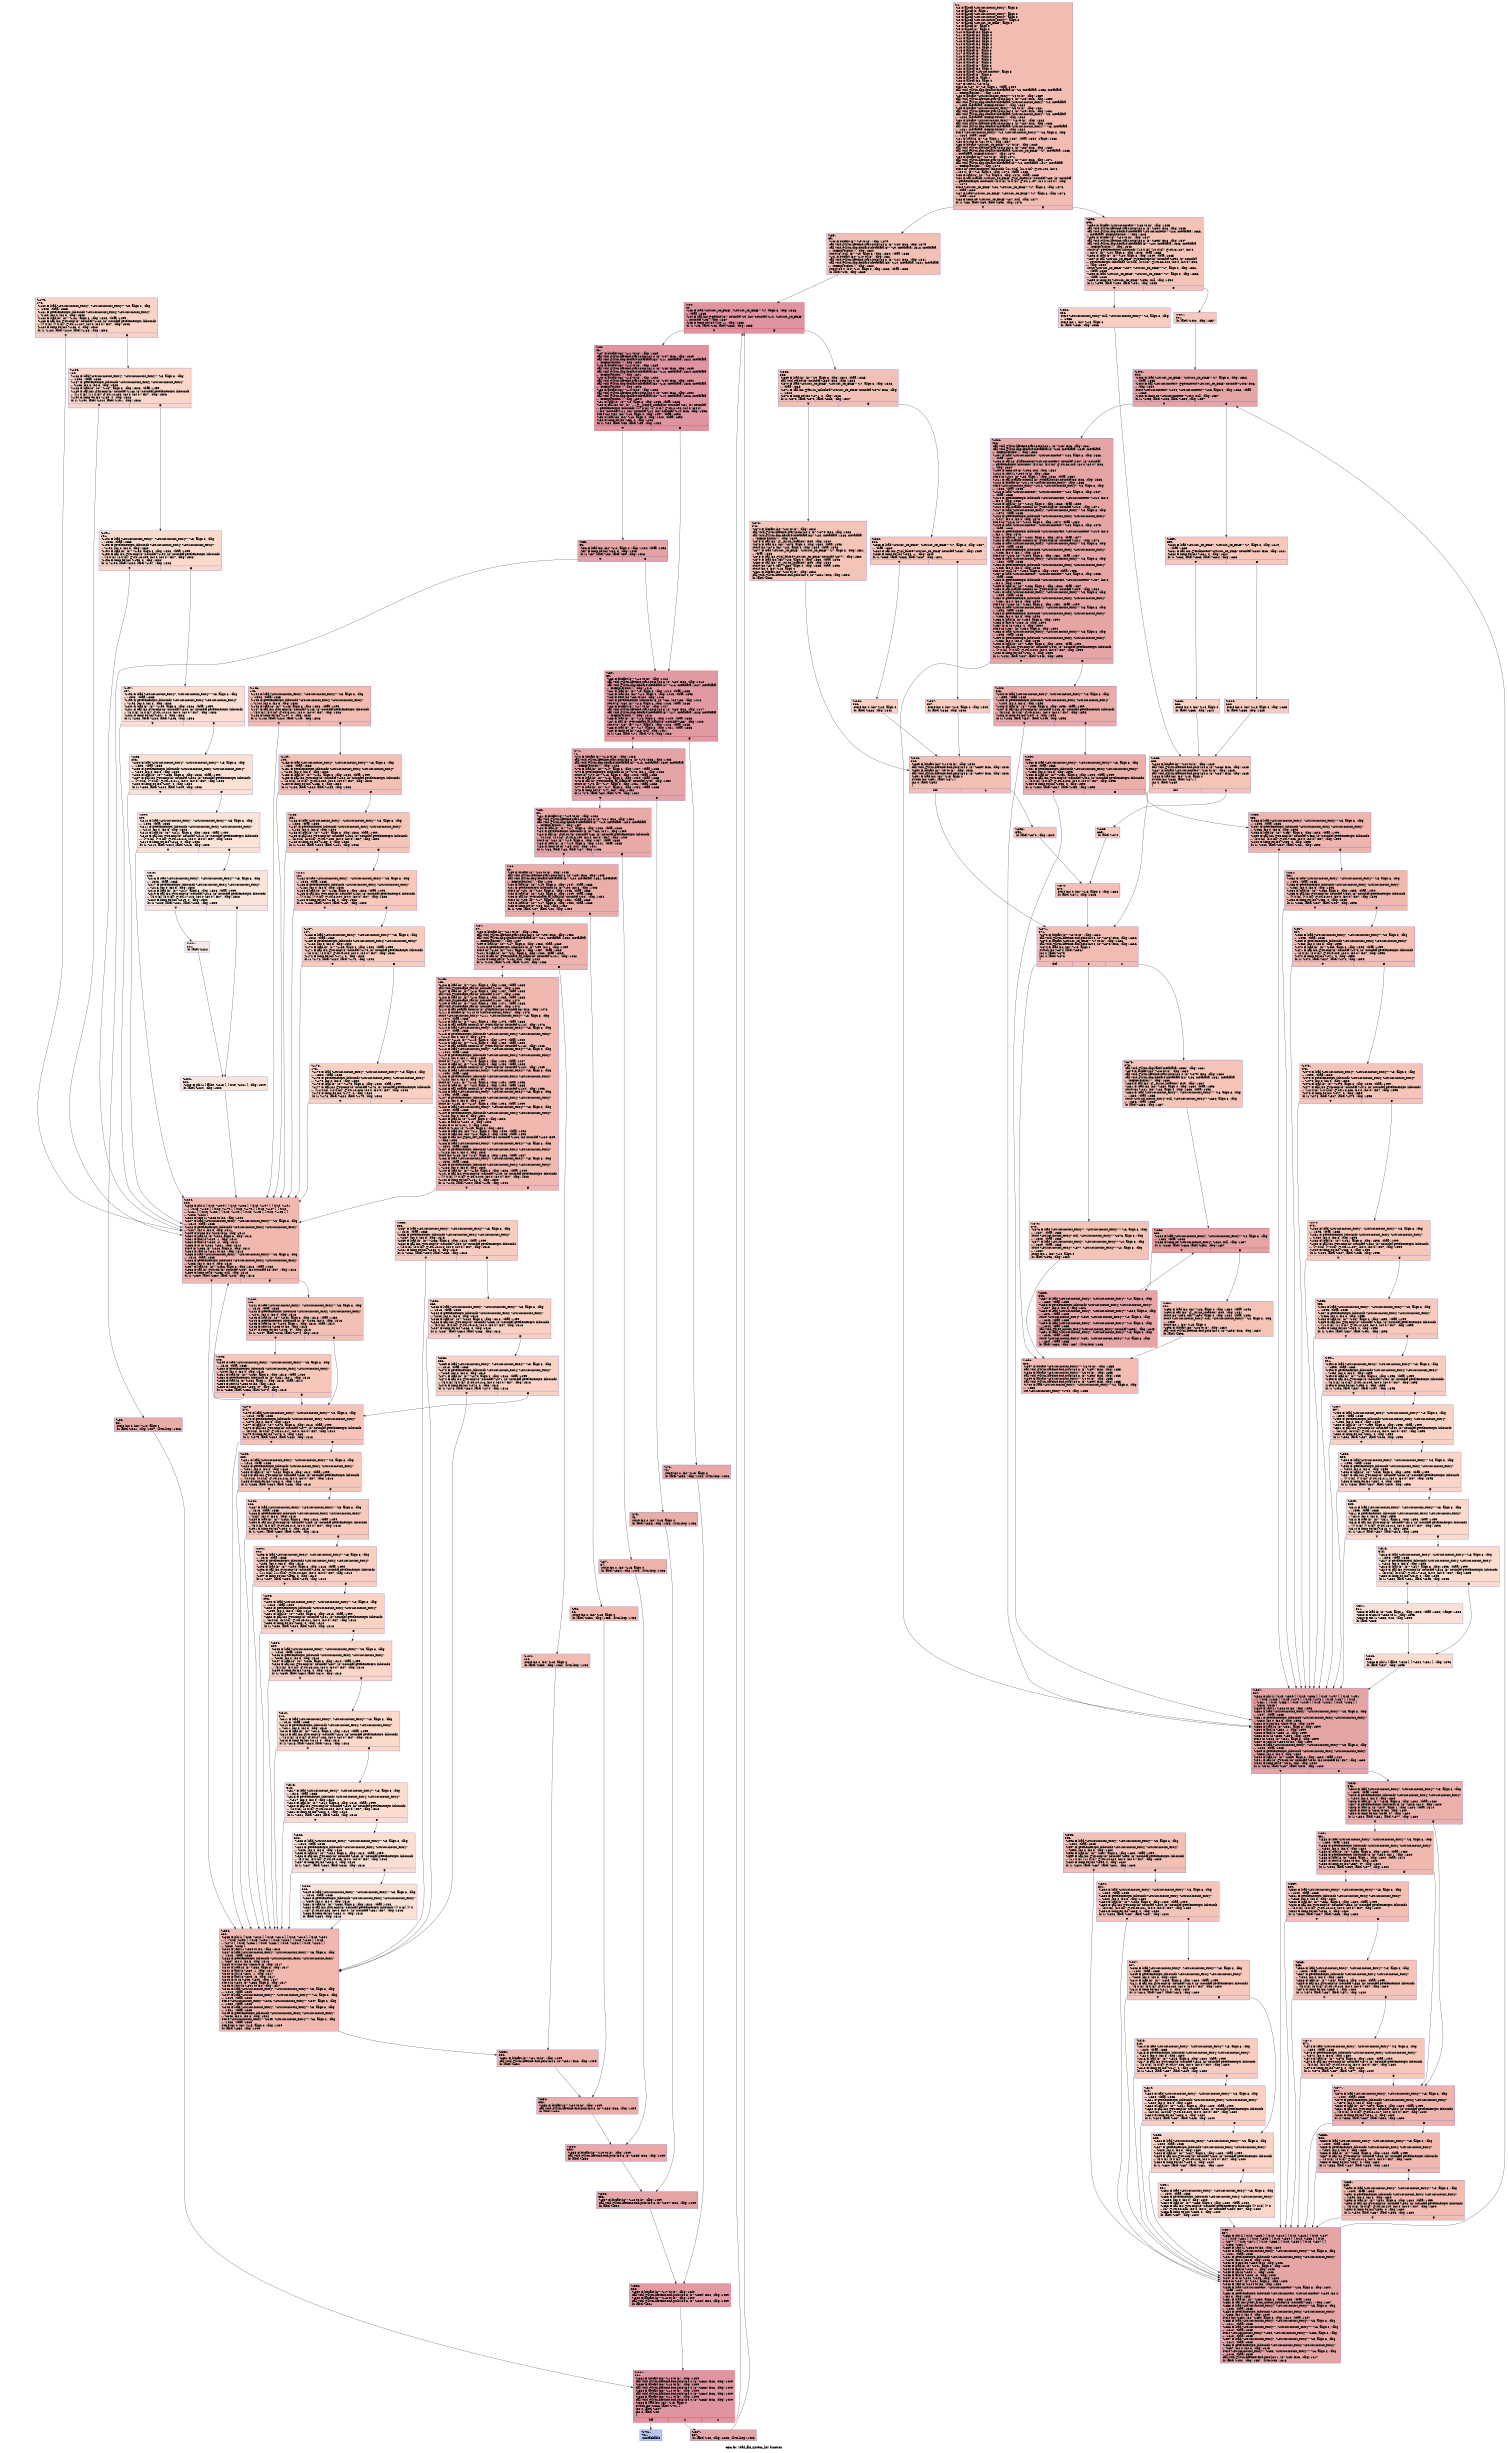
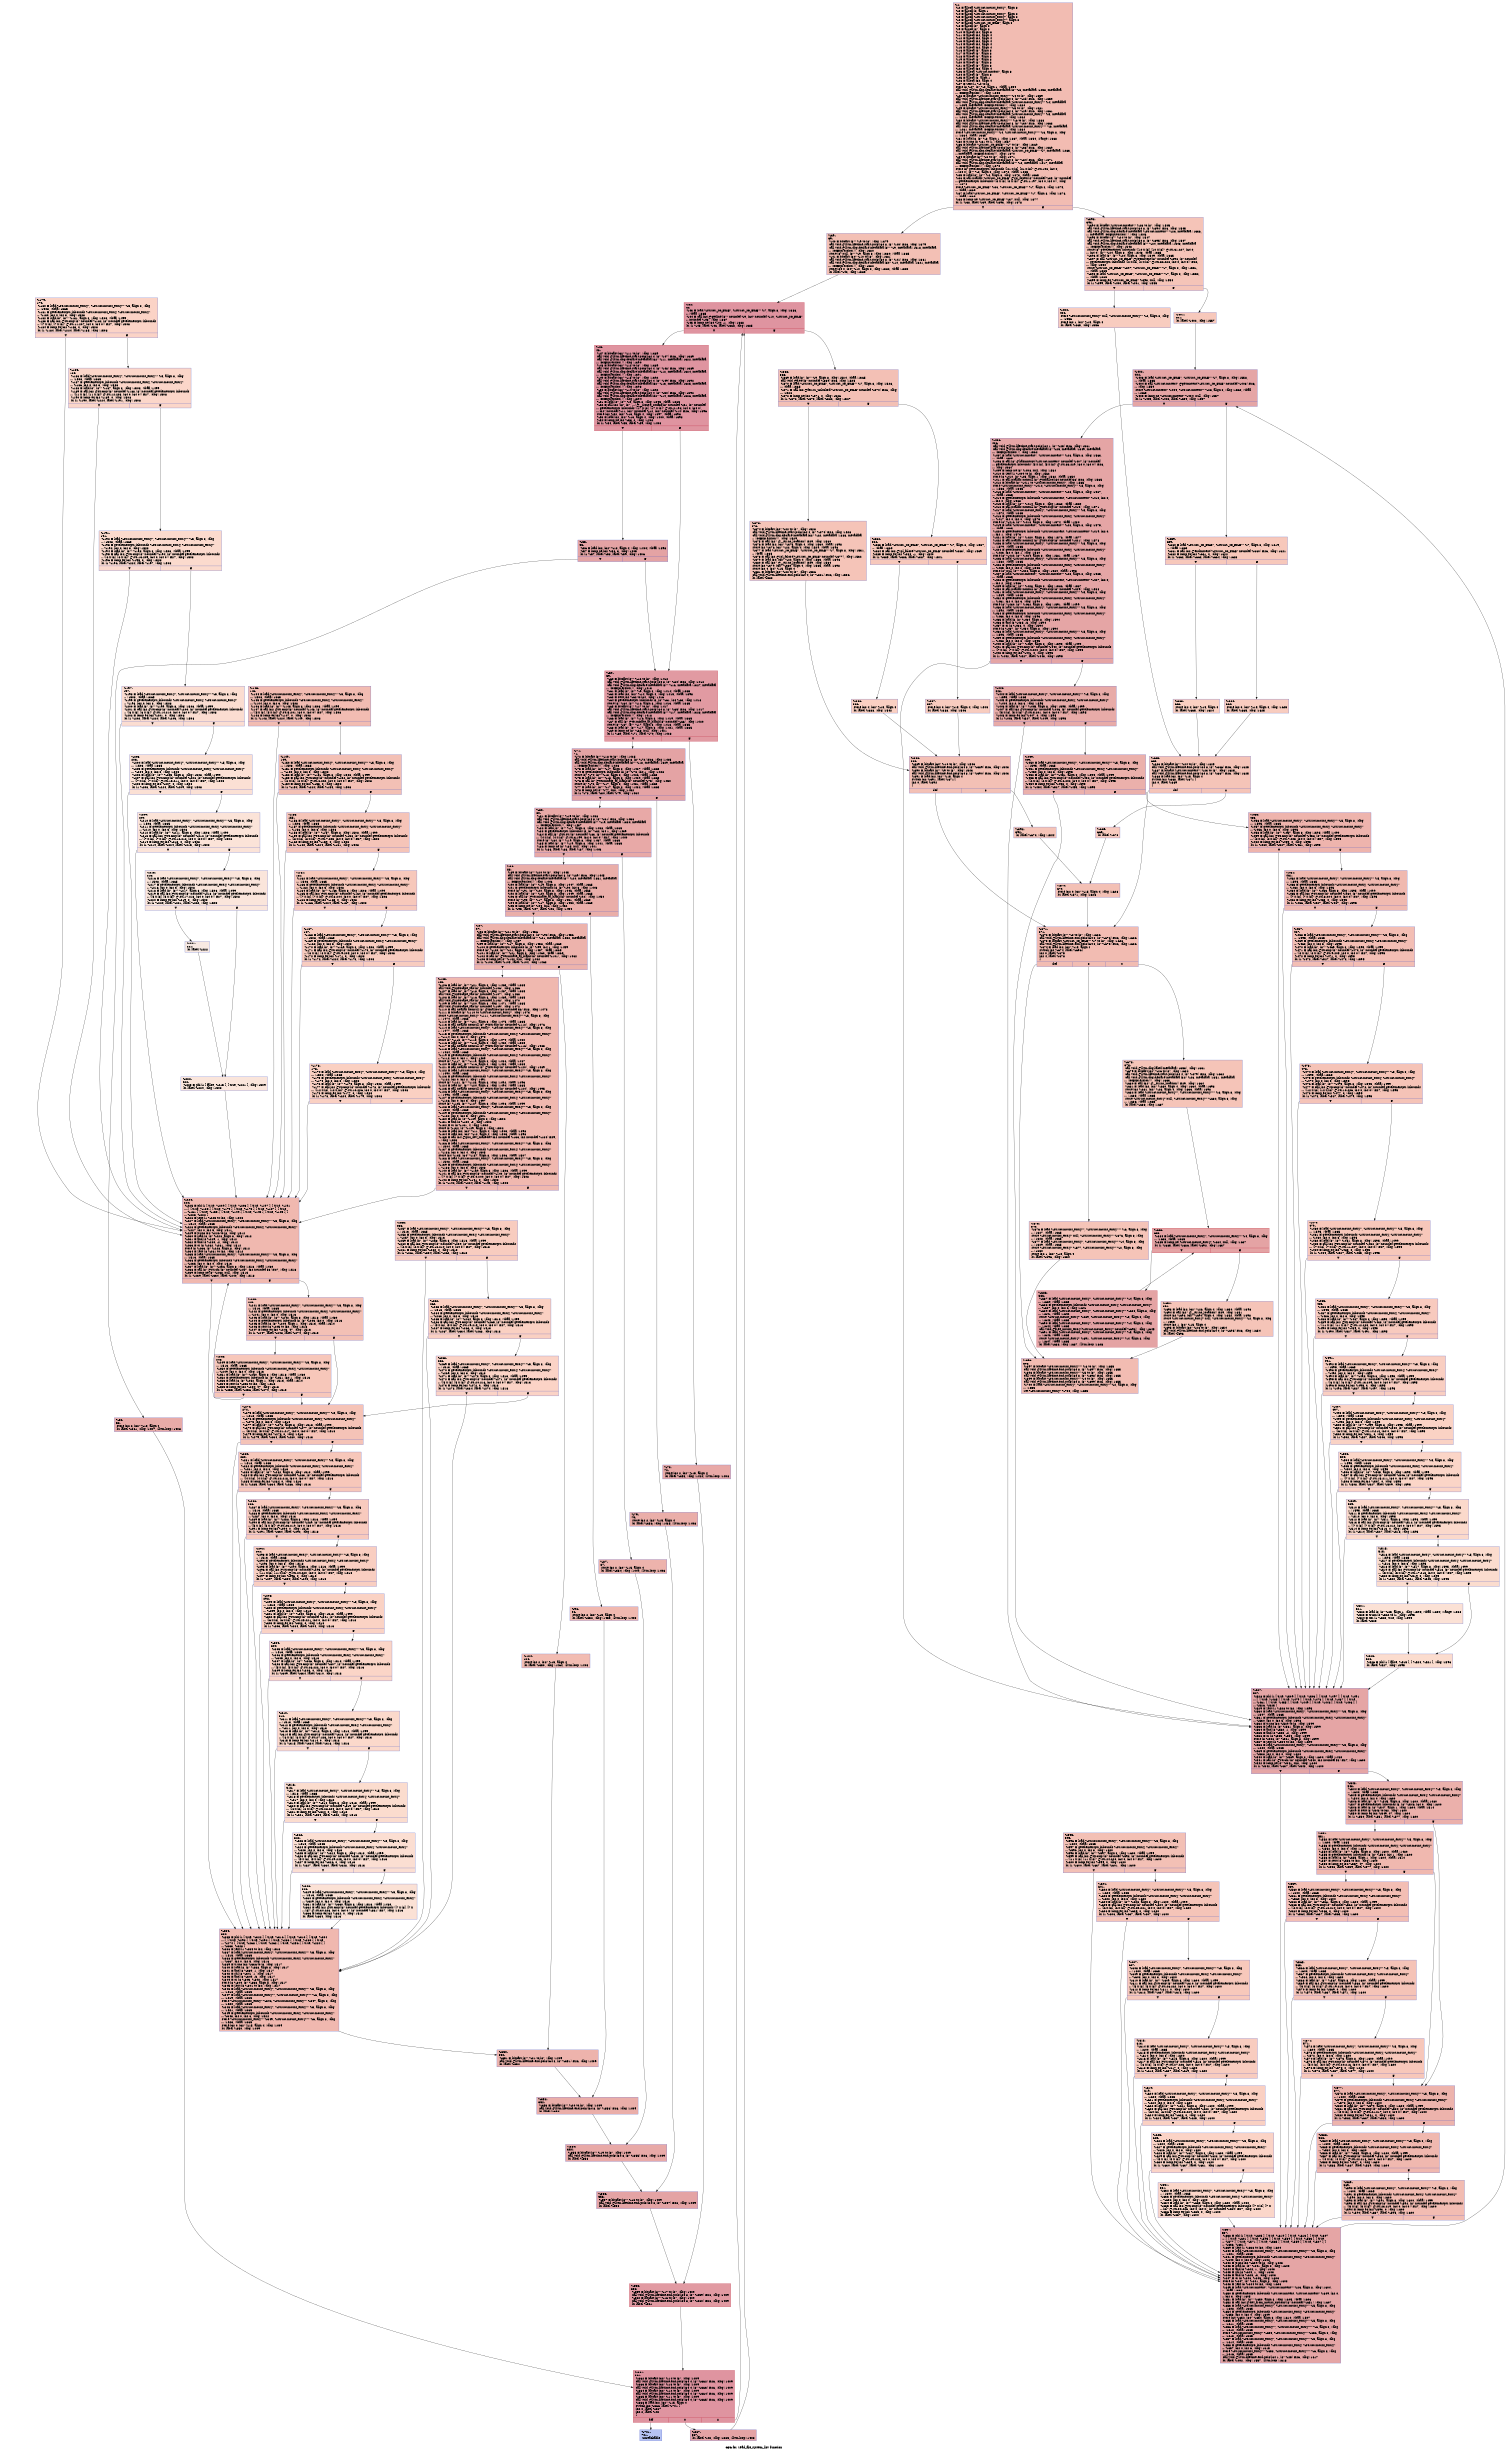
edge "%607:" -> "%625:": now "%607:" -> "%613:"
